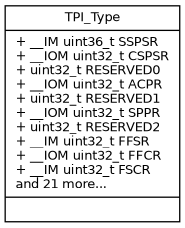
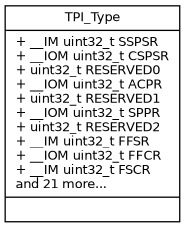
node "TPI_Type": text "+ __IM uint36_t SSPSR" -> "+ __IM uint32_t SSPSR"
